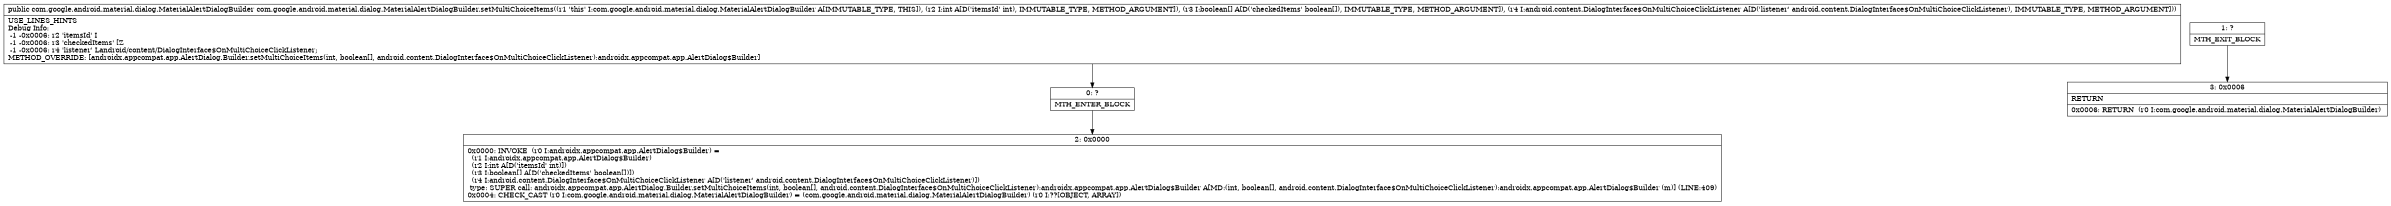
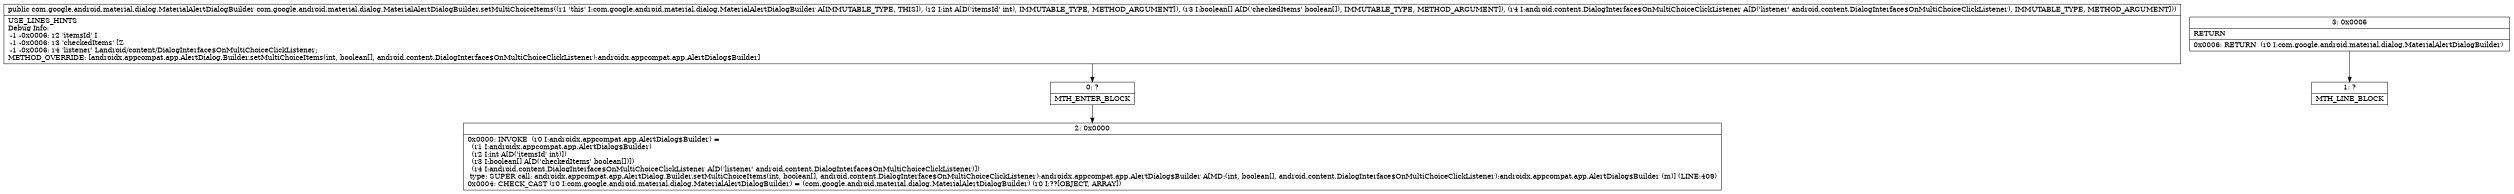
node "1: ?": text "MTH_EXIT_BLOCK" -> "MTH_LINE_BLOCK"
edge "1: ?" -> "3: 0x0006": reversed
